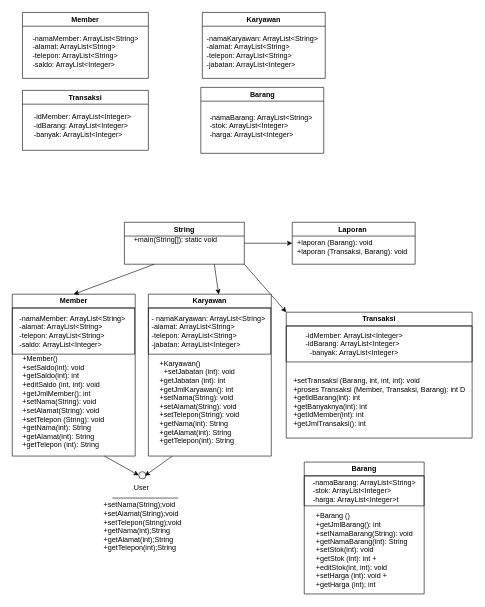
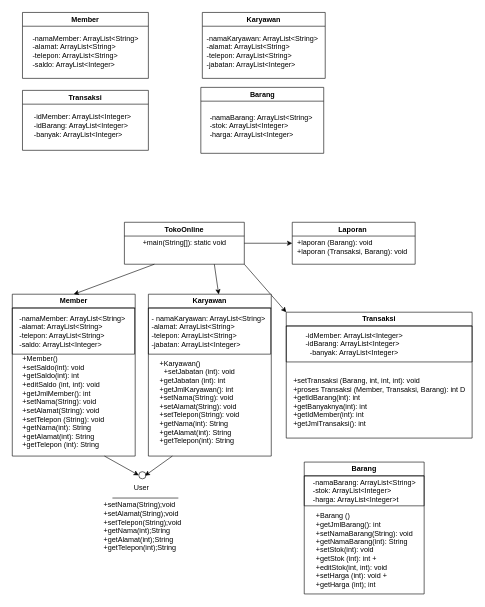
node "String": label "String" -> "TokoOnline"
node "+main(String[]): static void": moved (176, 240) -> (185, 243)
